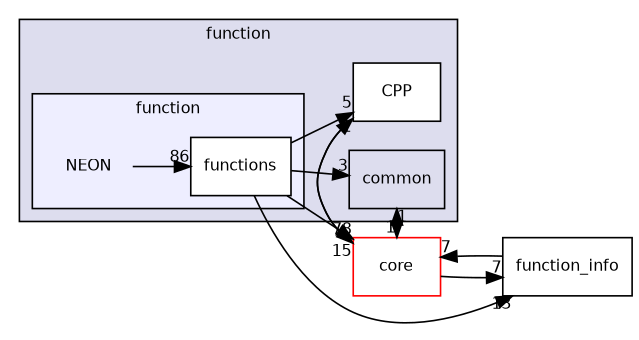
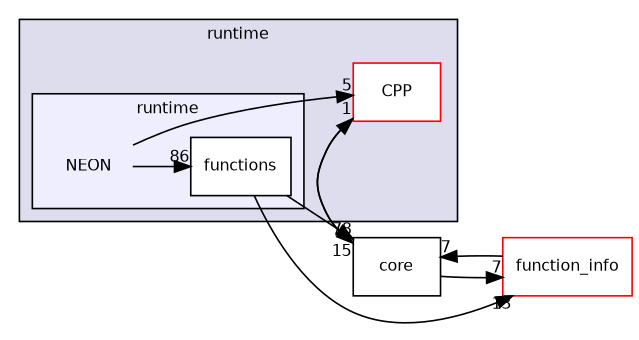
cluster "function": label "function" -> "runtime"
node "CPP": color black -> red
edge "functions" -> "CPP": now "NEON" -> "CPP"
node "common": removed
node "core": color red -> black
node "function_info": color black -> red
